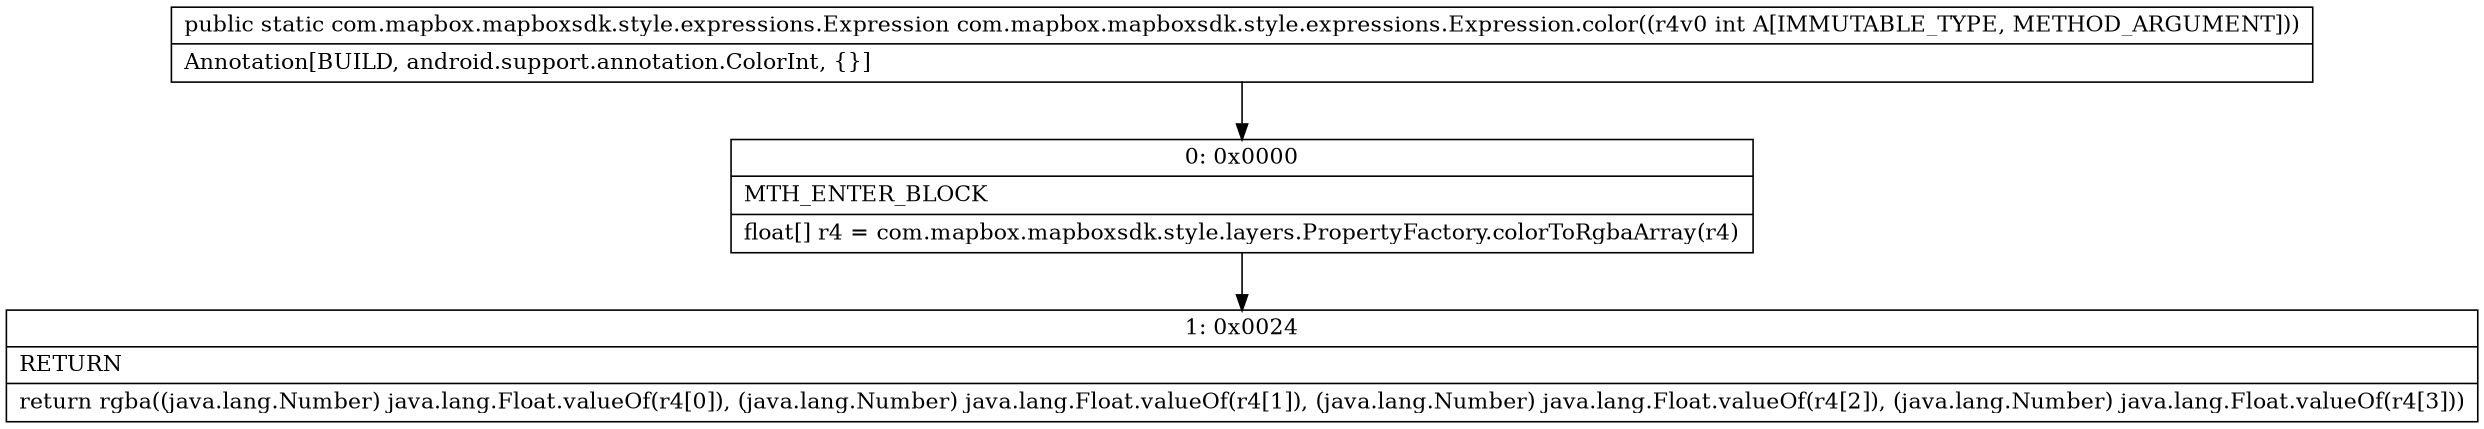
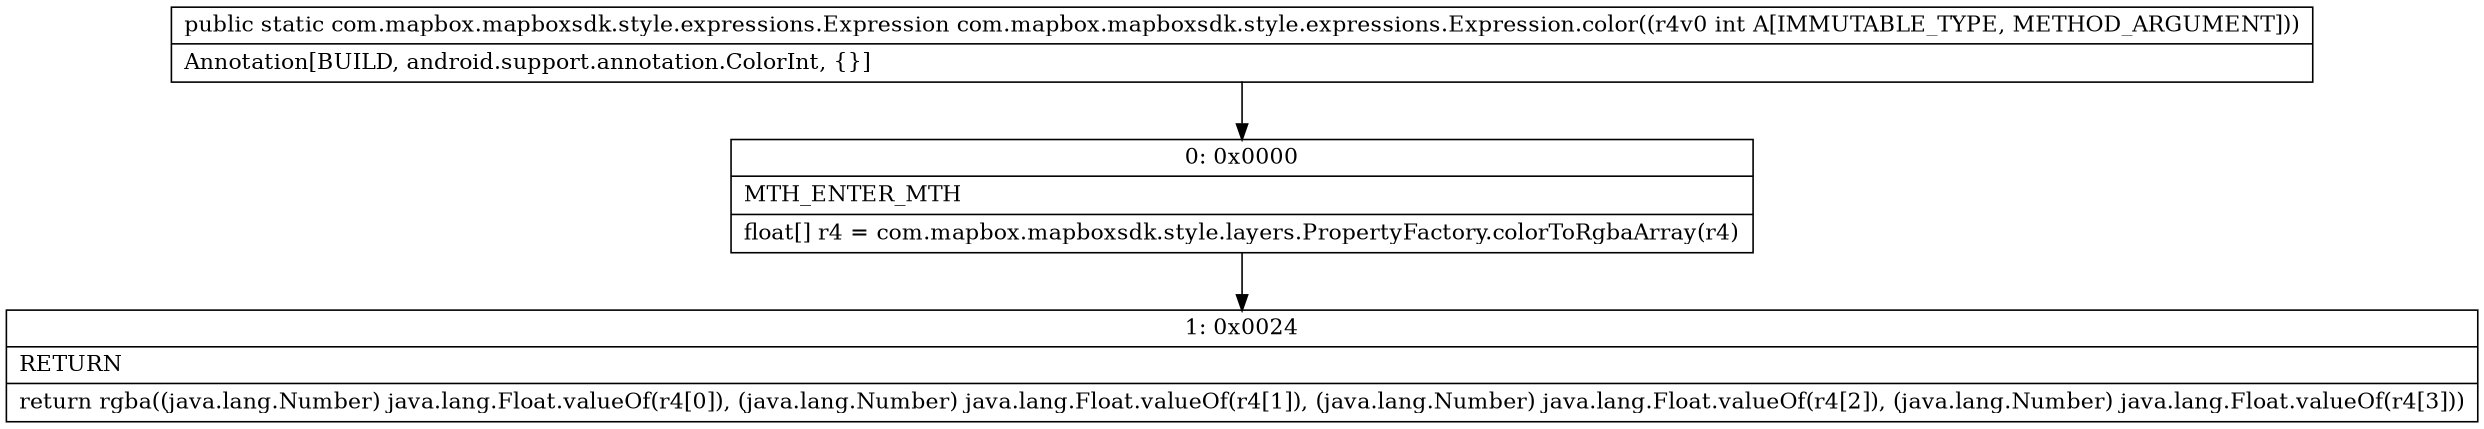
node "0: 0x0000": text "MTH_ENTER_BLOCK" -> "MTH_ENTER_MTH"
